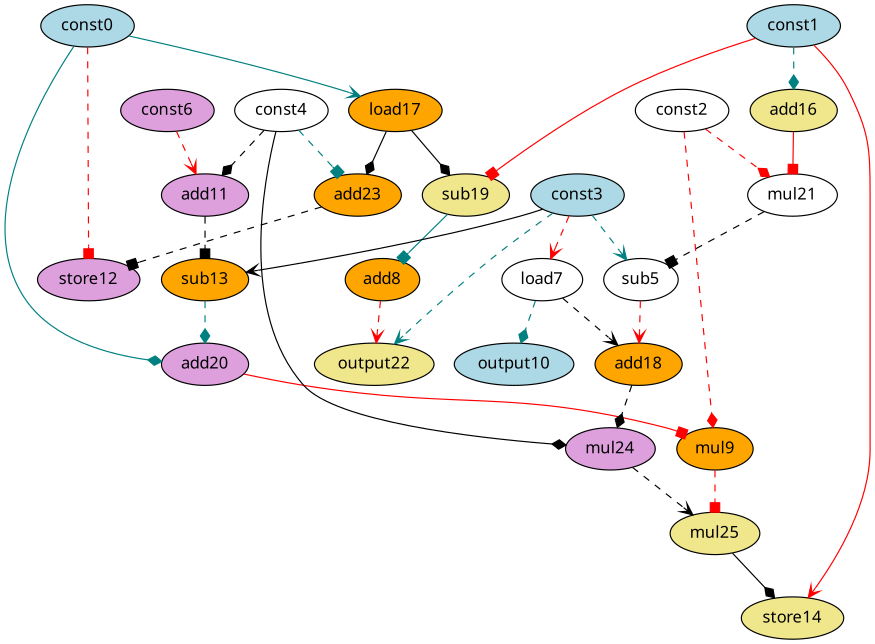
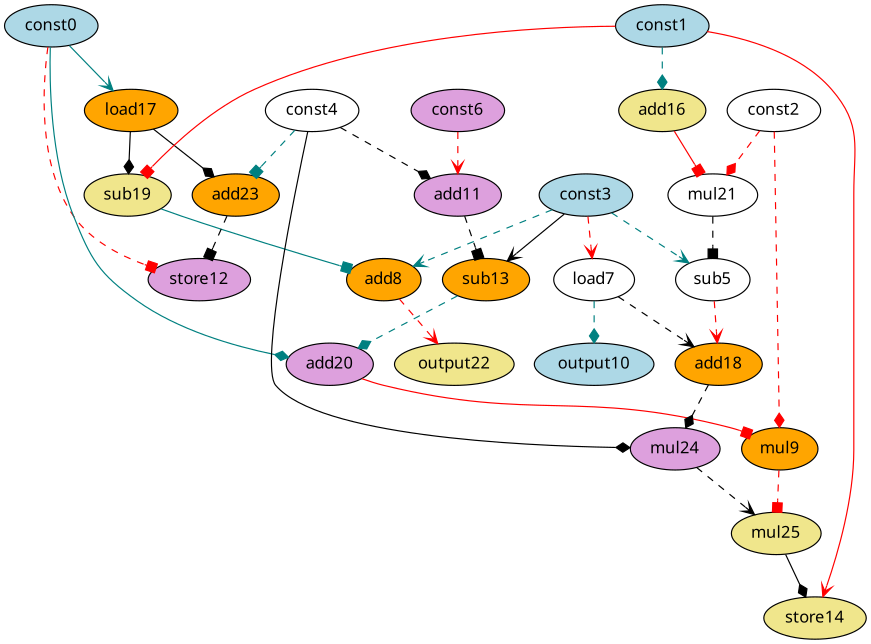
edge "const3" -> "output22": now "const3" -> "add8"
